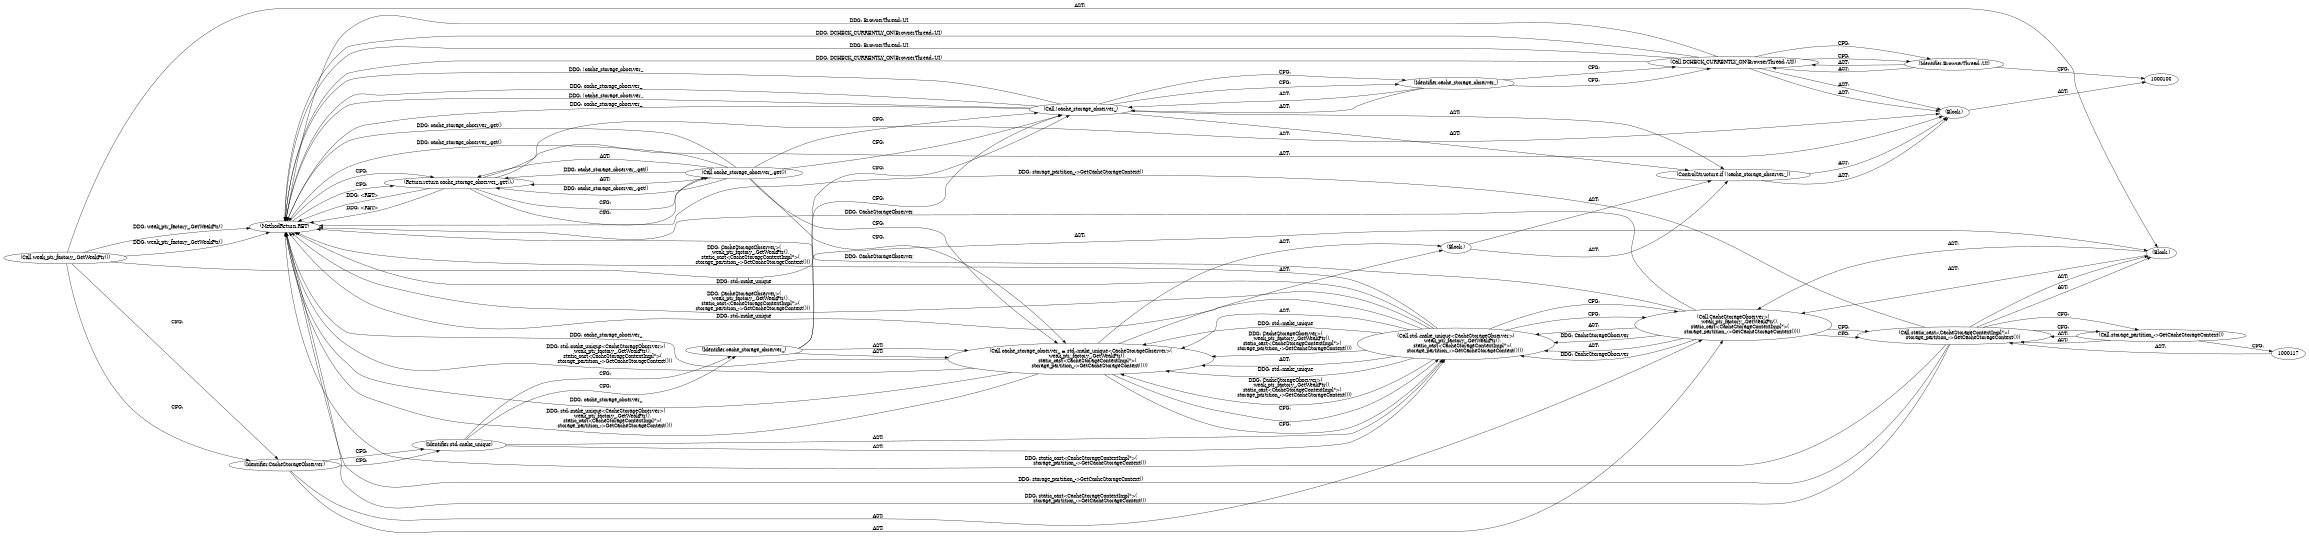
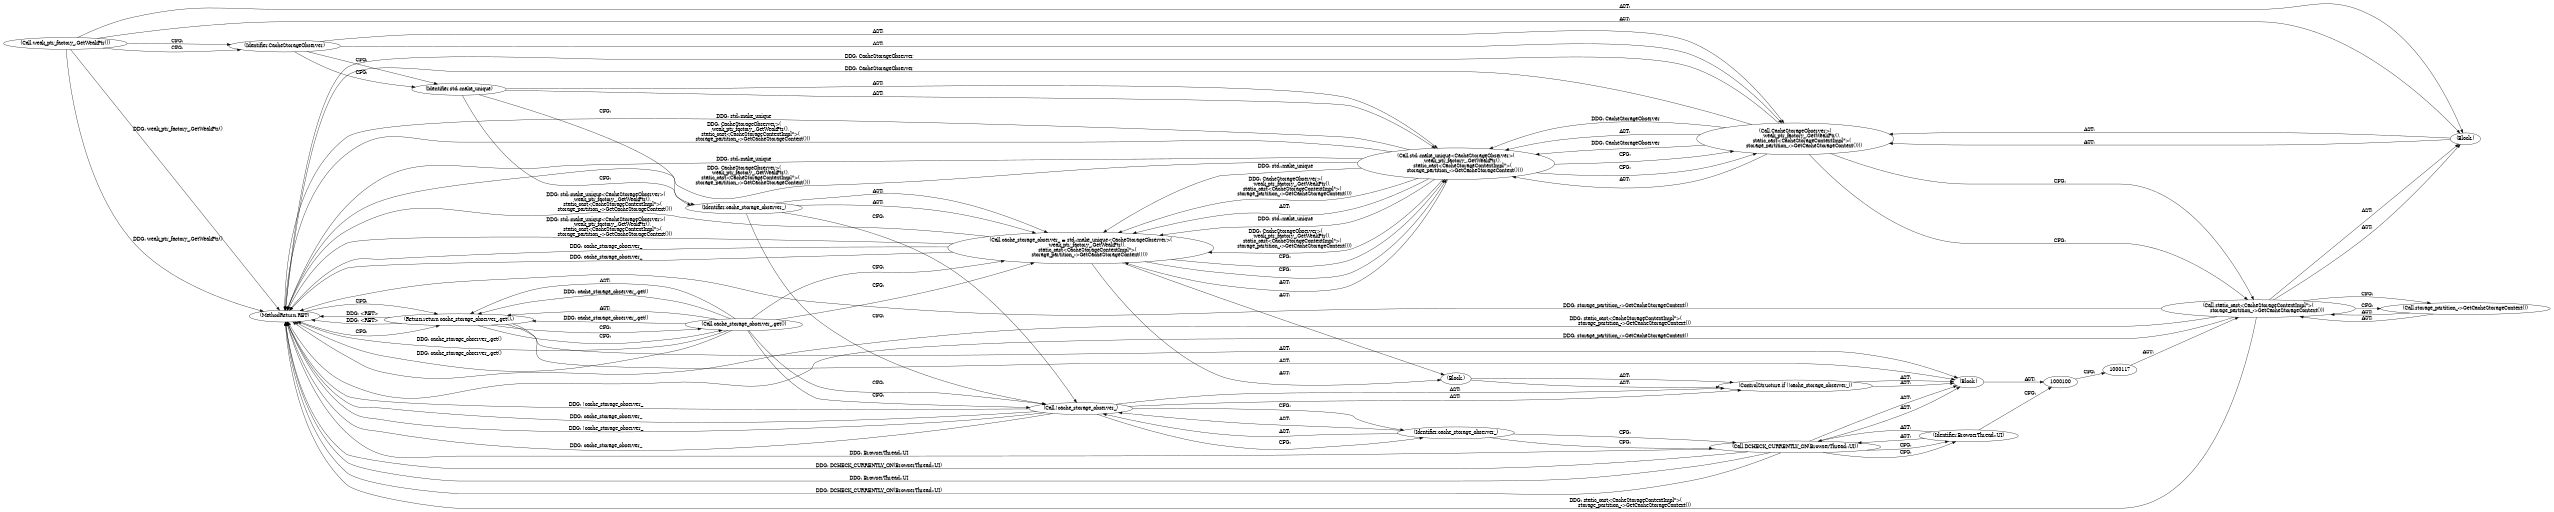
edge "(Call,storage_partition_->GetCacheStorageContext())" -> "1000117": now "1000100" -> "1000117"
